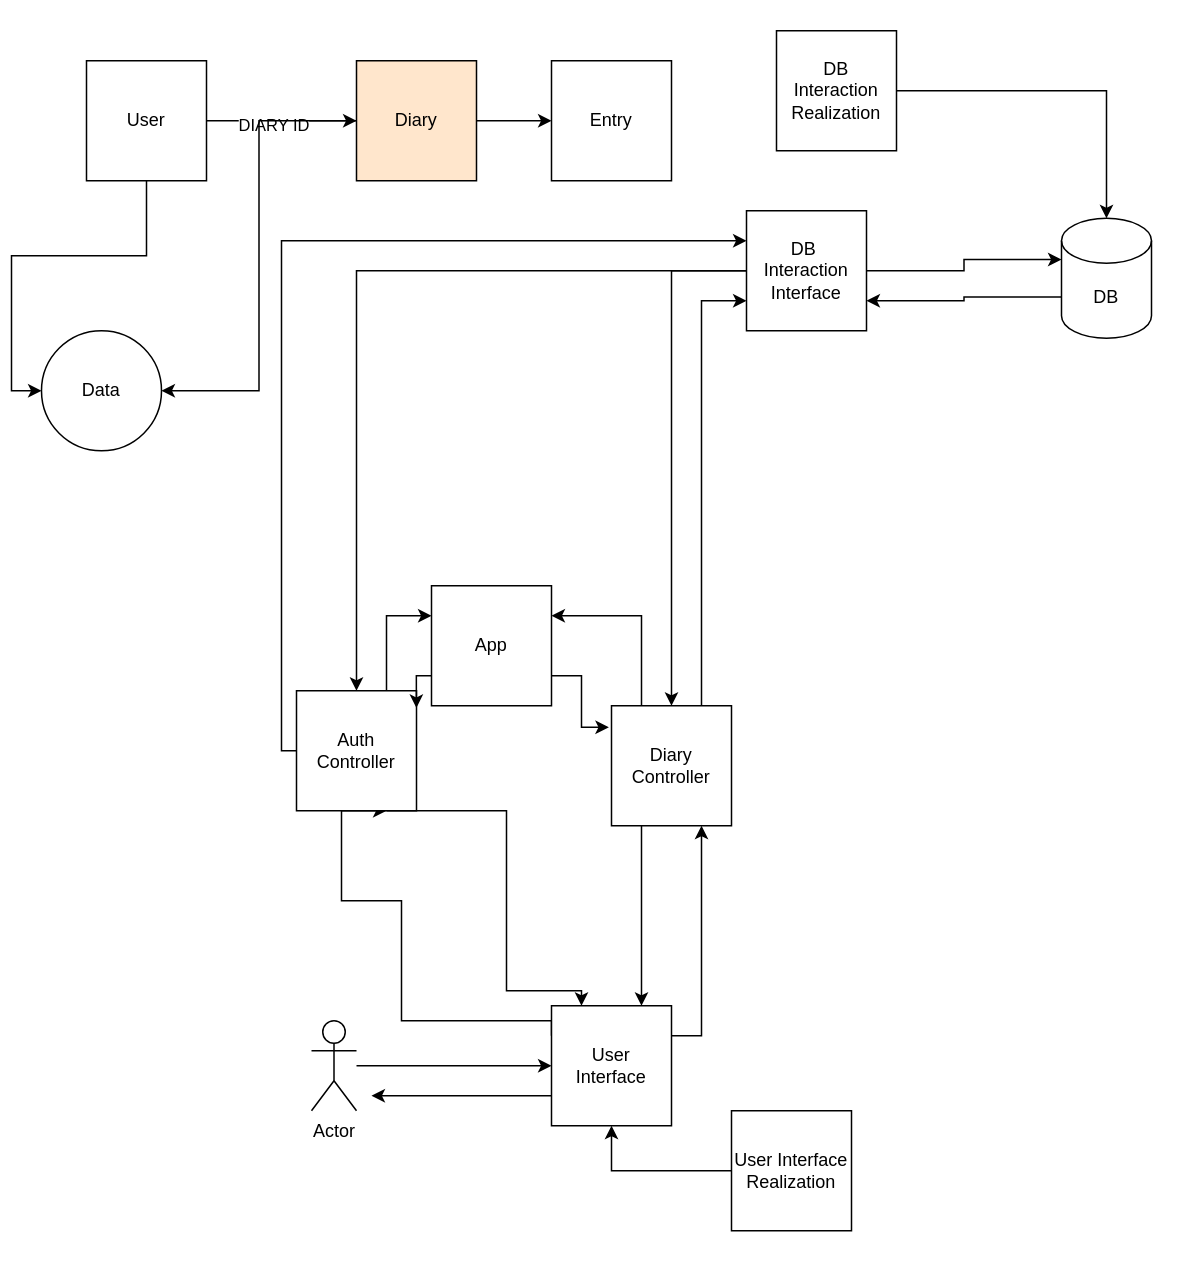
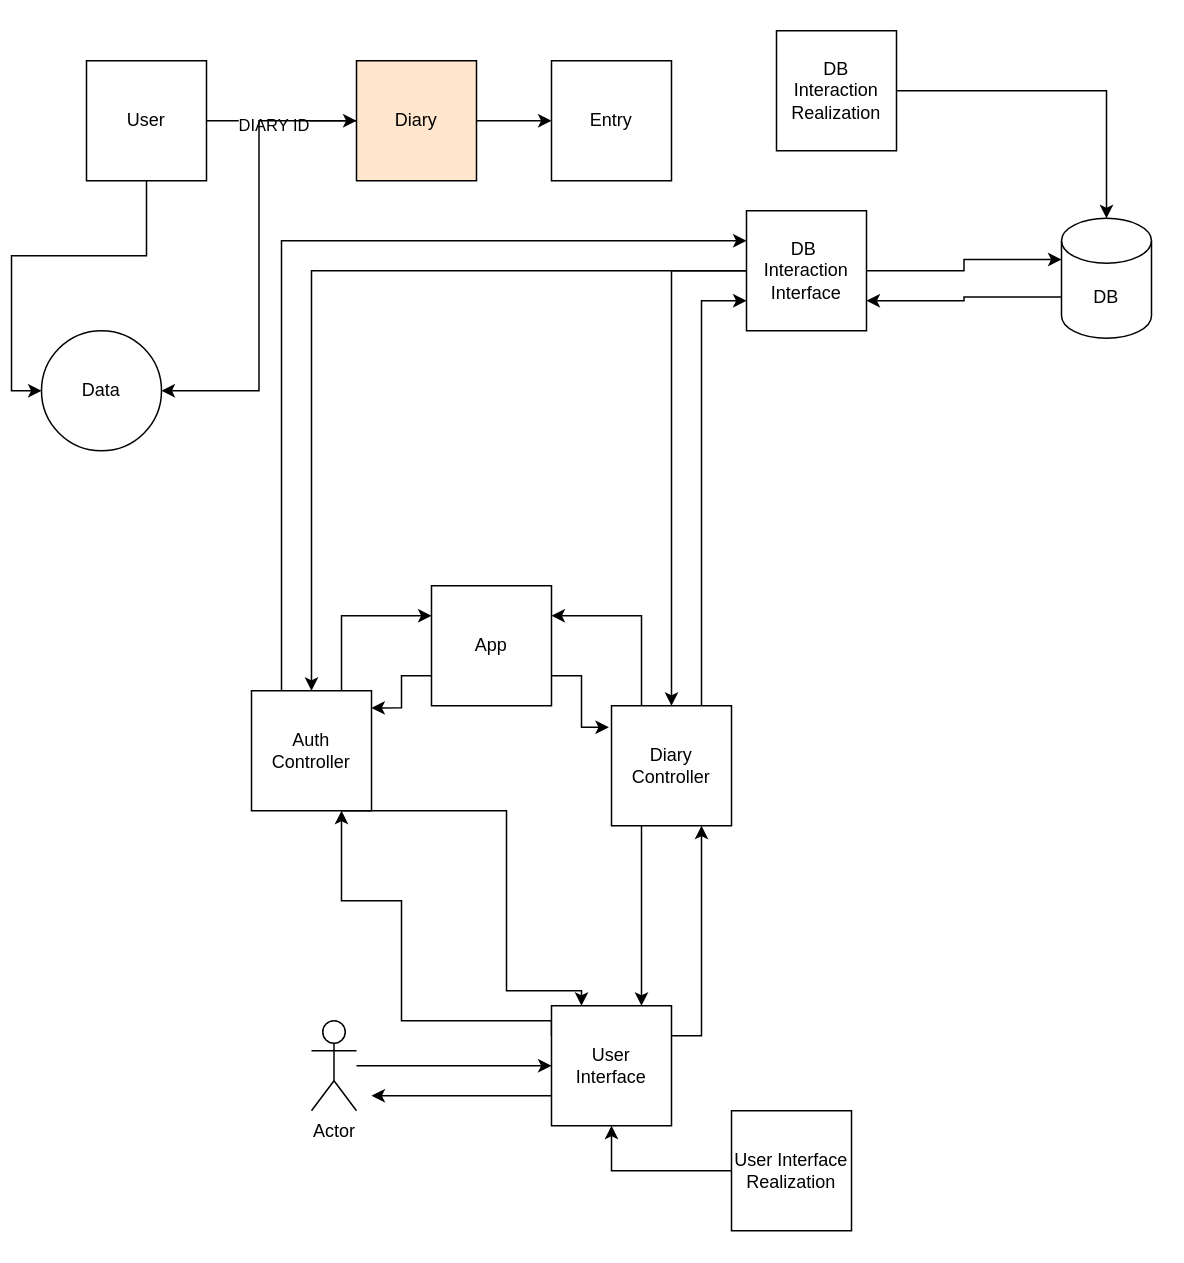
node "Auth Controller": moved (356, 751) -> (311, 751)
